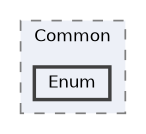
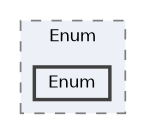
cluster "Common": label "Common" -> "Enum"
